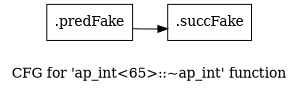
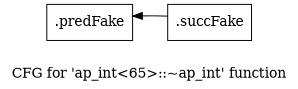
edge ".predFake" -> ".succFake": reversed
